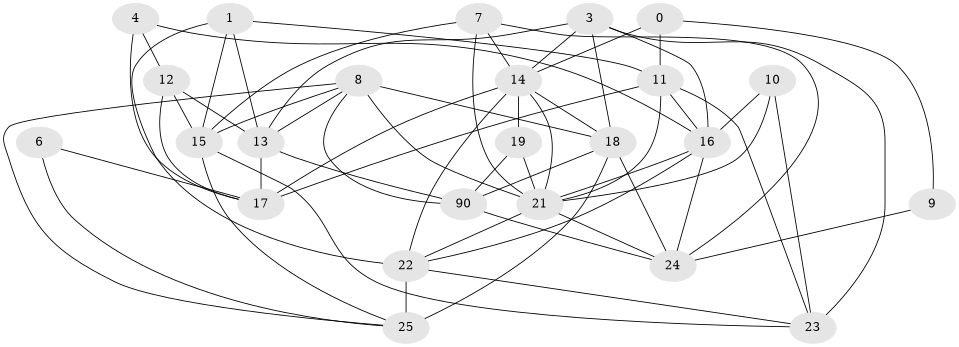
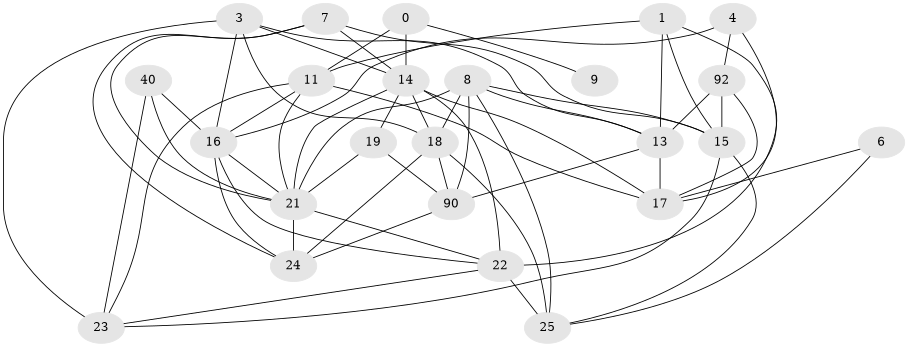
node "12": label "12" -> "92"
node "10": label "10" -> "40"
edge "9" -- "24": removed
